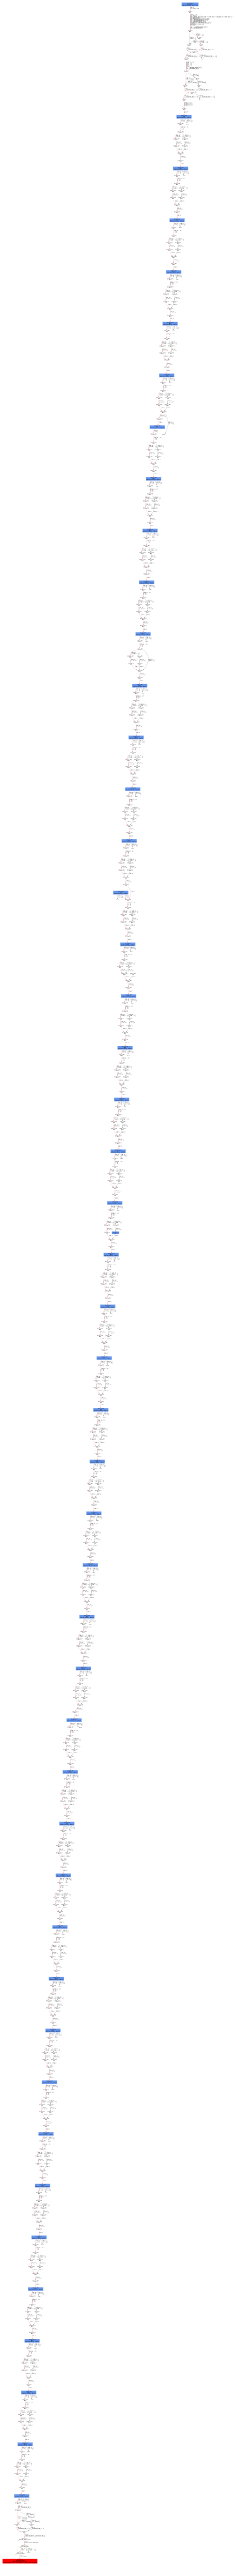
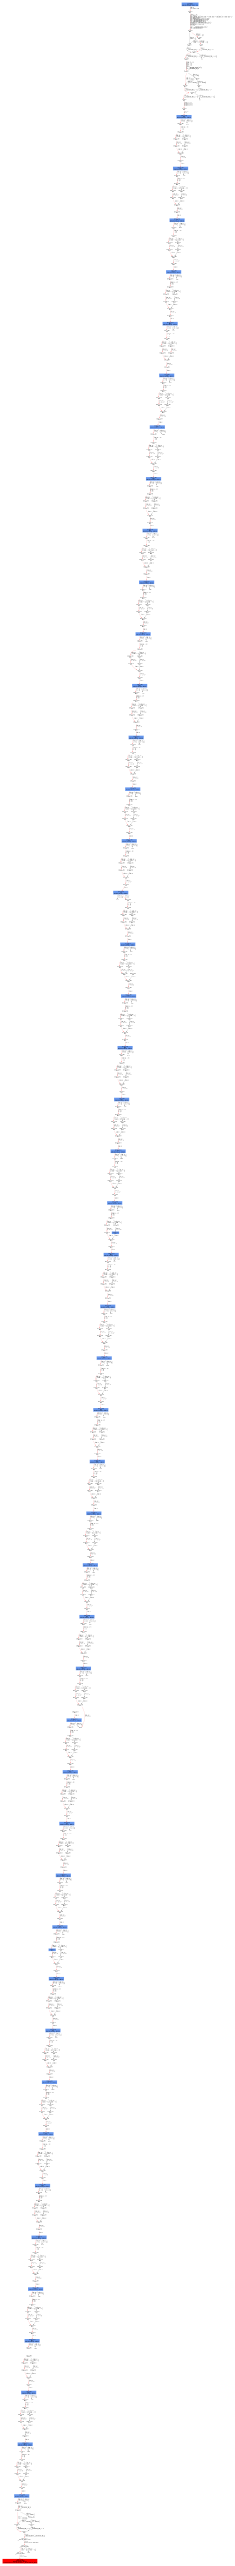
edge "32170 @ N49 main" -> "32175": now "32173 @ N44 main AbstractionState: ABS2177" -> "32175"
edge "32313 @ N48 main" -> "32320 @ N49 main": now "32313 @ N48 main" -> "32314 @ N51 main"
edge "32441 @ N54 main" -> "32444 @ N45 main": now "32441 @ N54 main" -> "32443 @ N44 main AbstractionState: ABS2195"
edge "32920 @ N49 main" -> "32921 @ N54 main": now "32920 @ N49 main" -> "32925"
node "33065 @ N50 main": fillcolor white -> cornflowerblue
edge "33284 @ N45 main" -> "33303 @ N48 main": removed, label "Lines 36 - 37: x = x; y = y;"
